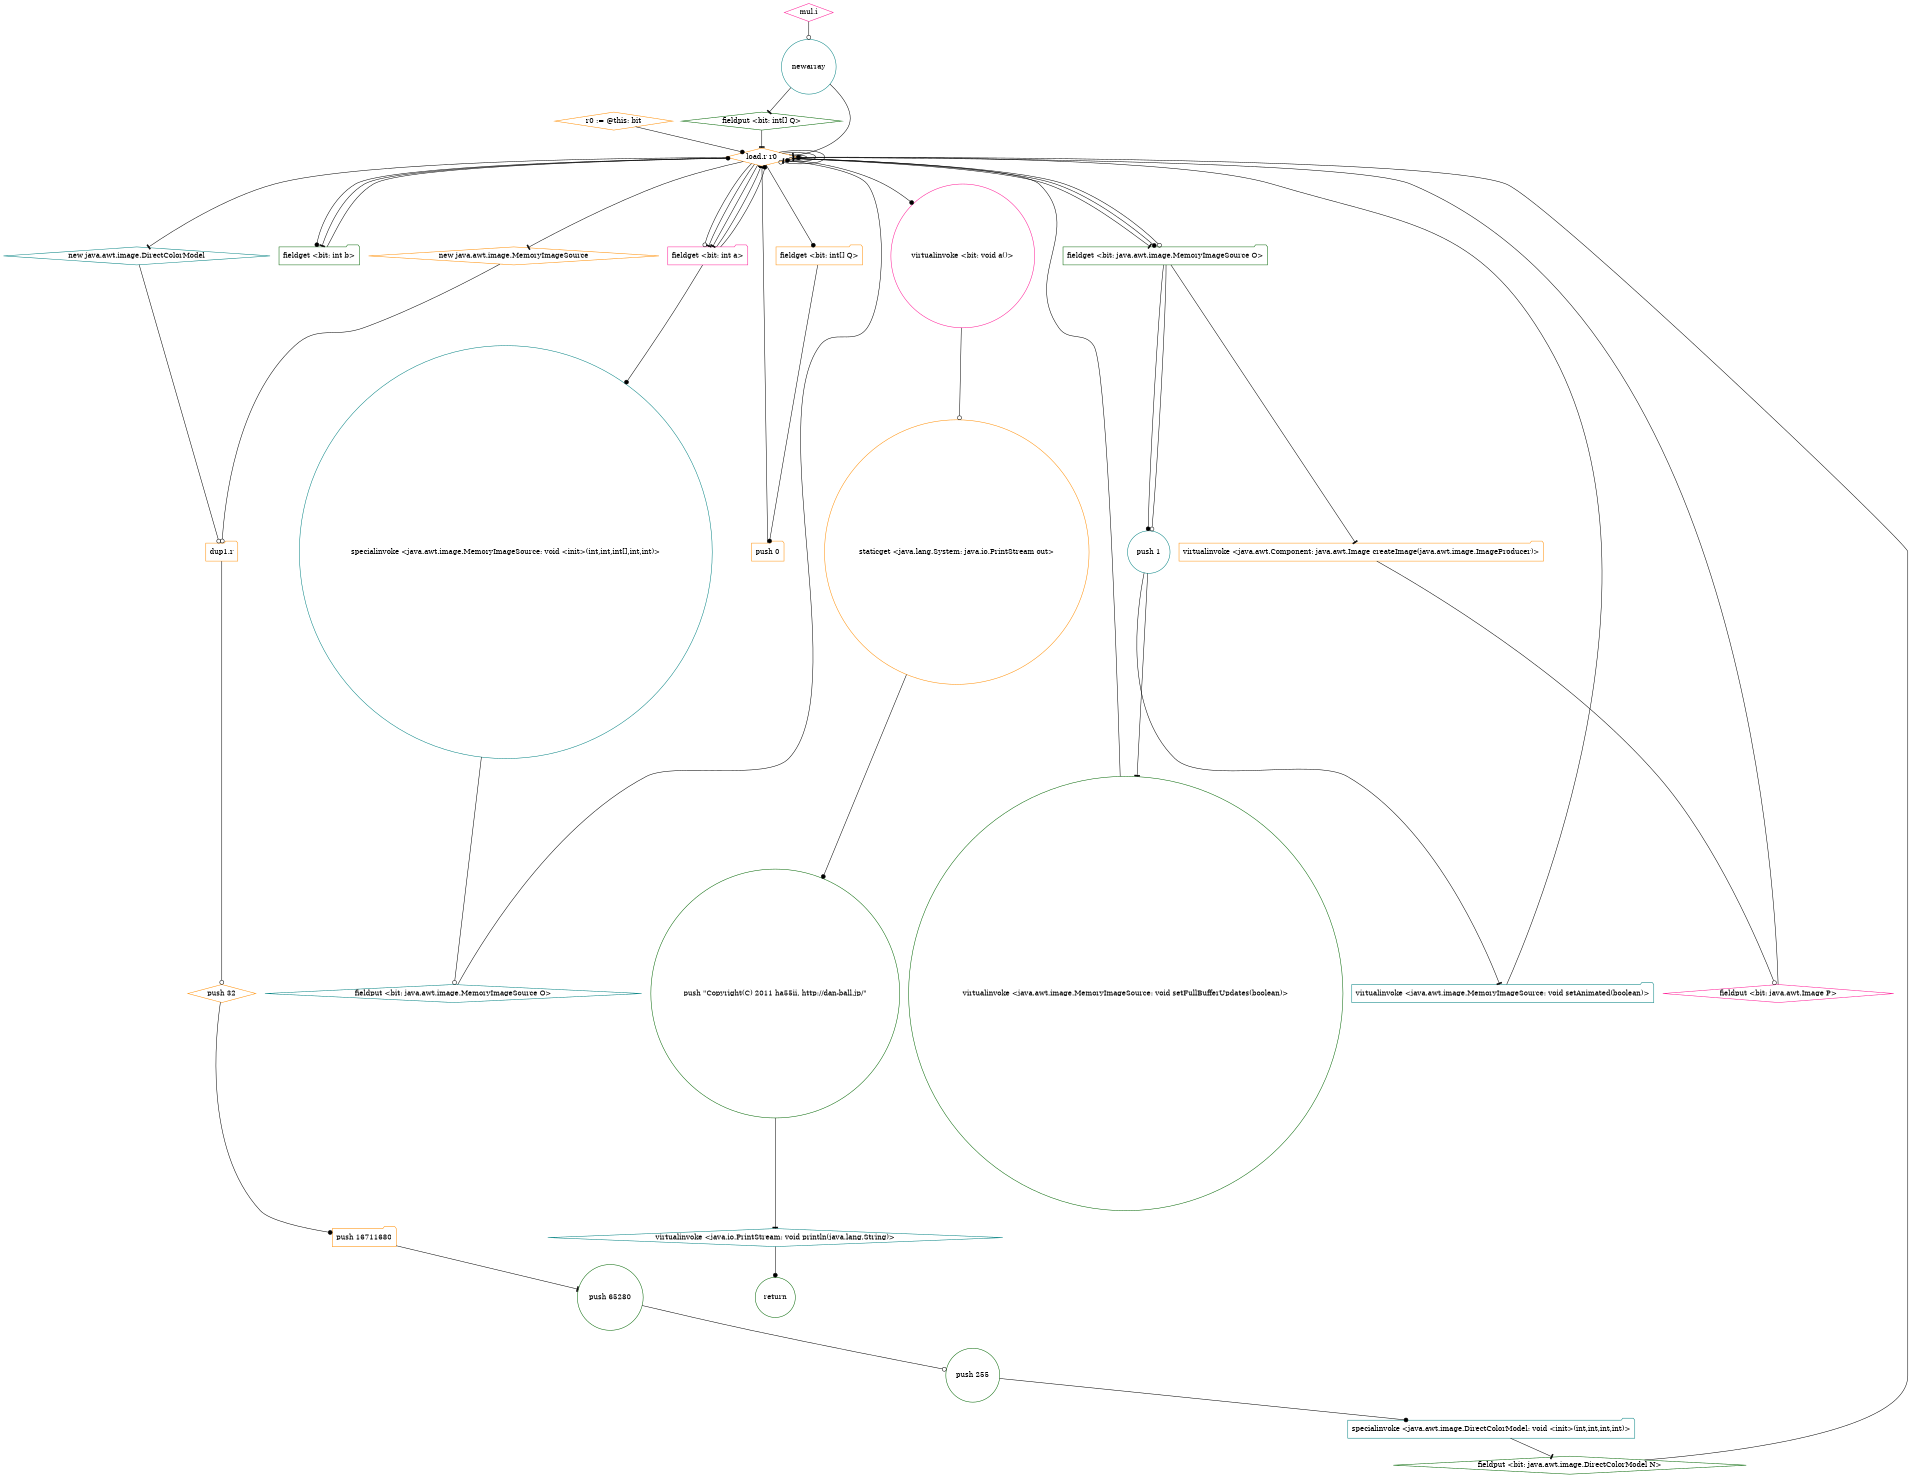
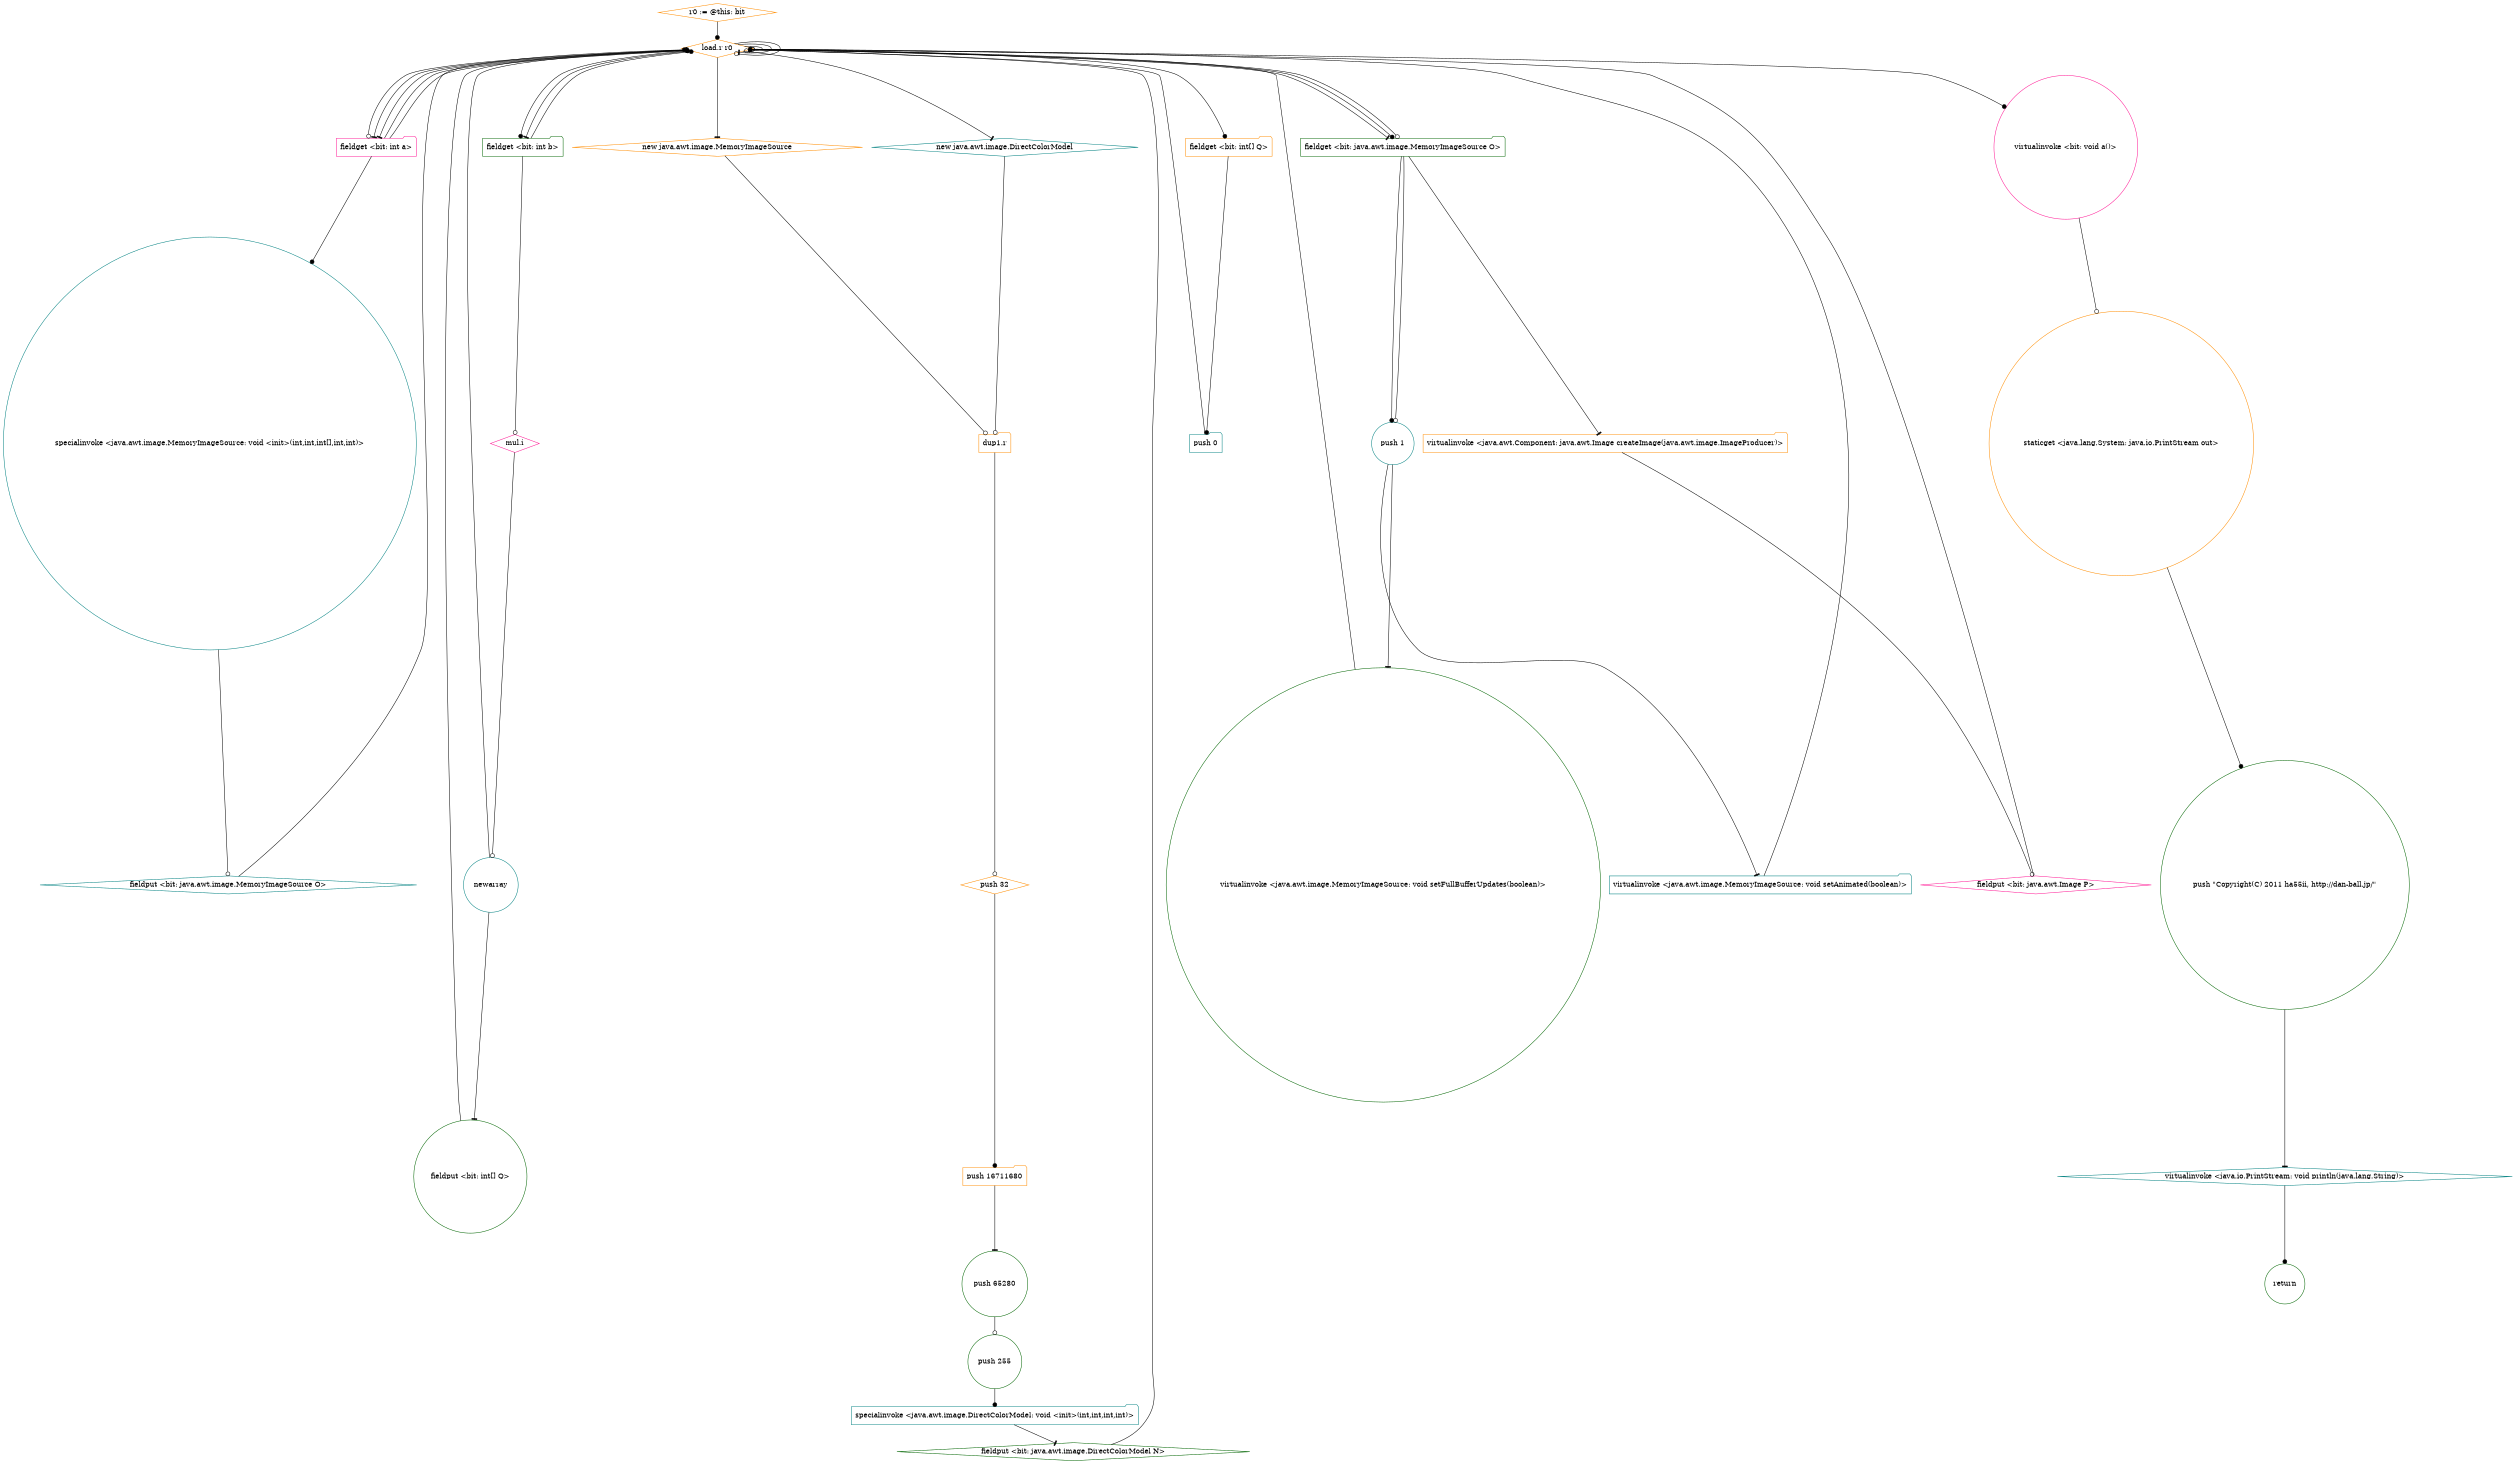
node "fieldput <bit: int[] Q>": shape diamond -> circle
edge "fieldget <bit: int b>" -> "mul.i": added
node "push 0": color darkorange -> teal
